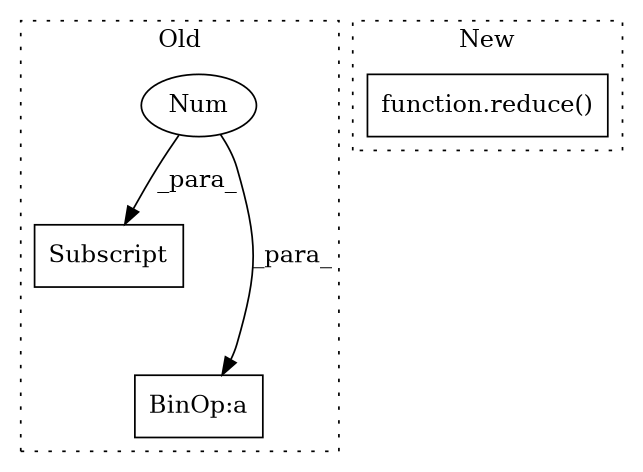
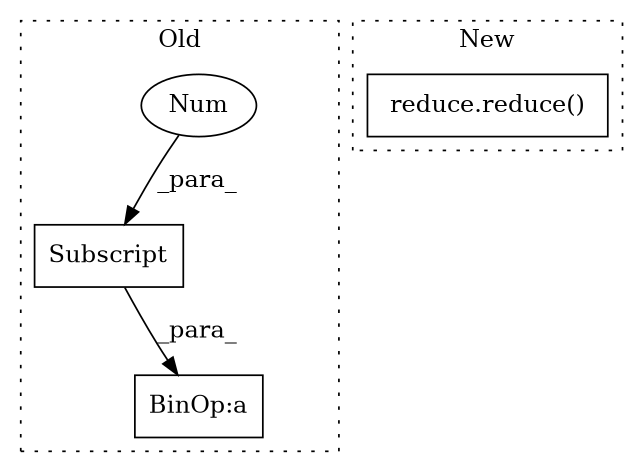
node "function.reduce()": label "function.reduce()" -> "reduce.reduce()"
edge "Num" -> "BinOp:a": now "Subscript" -> "BinOp:a"
